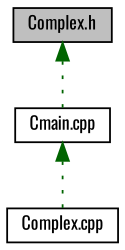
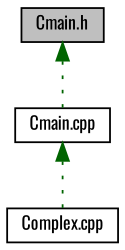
node "Complex.h": label "Complex.h" -> "Cmain.h"
